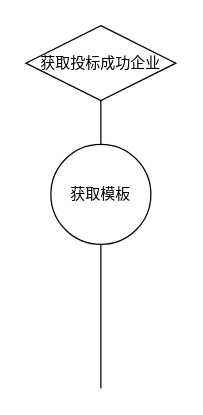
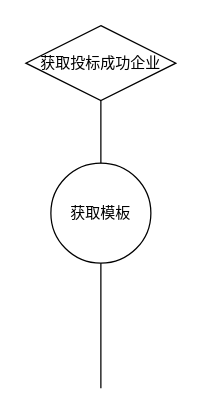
node "获取模板": moved (101, 194) -> (101, 213)
